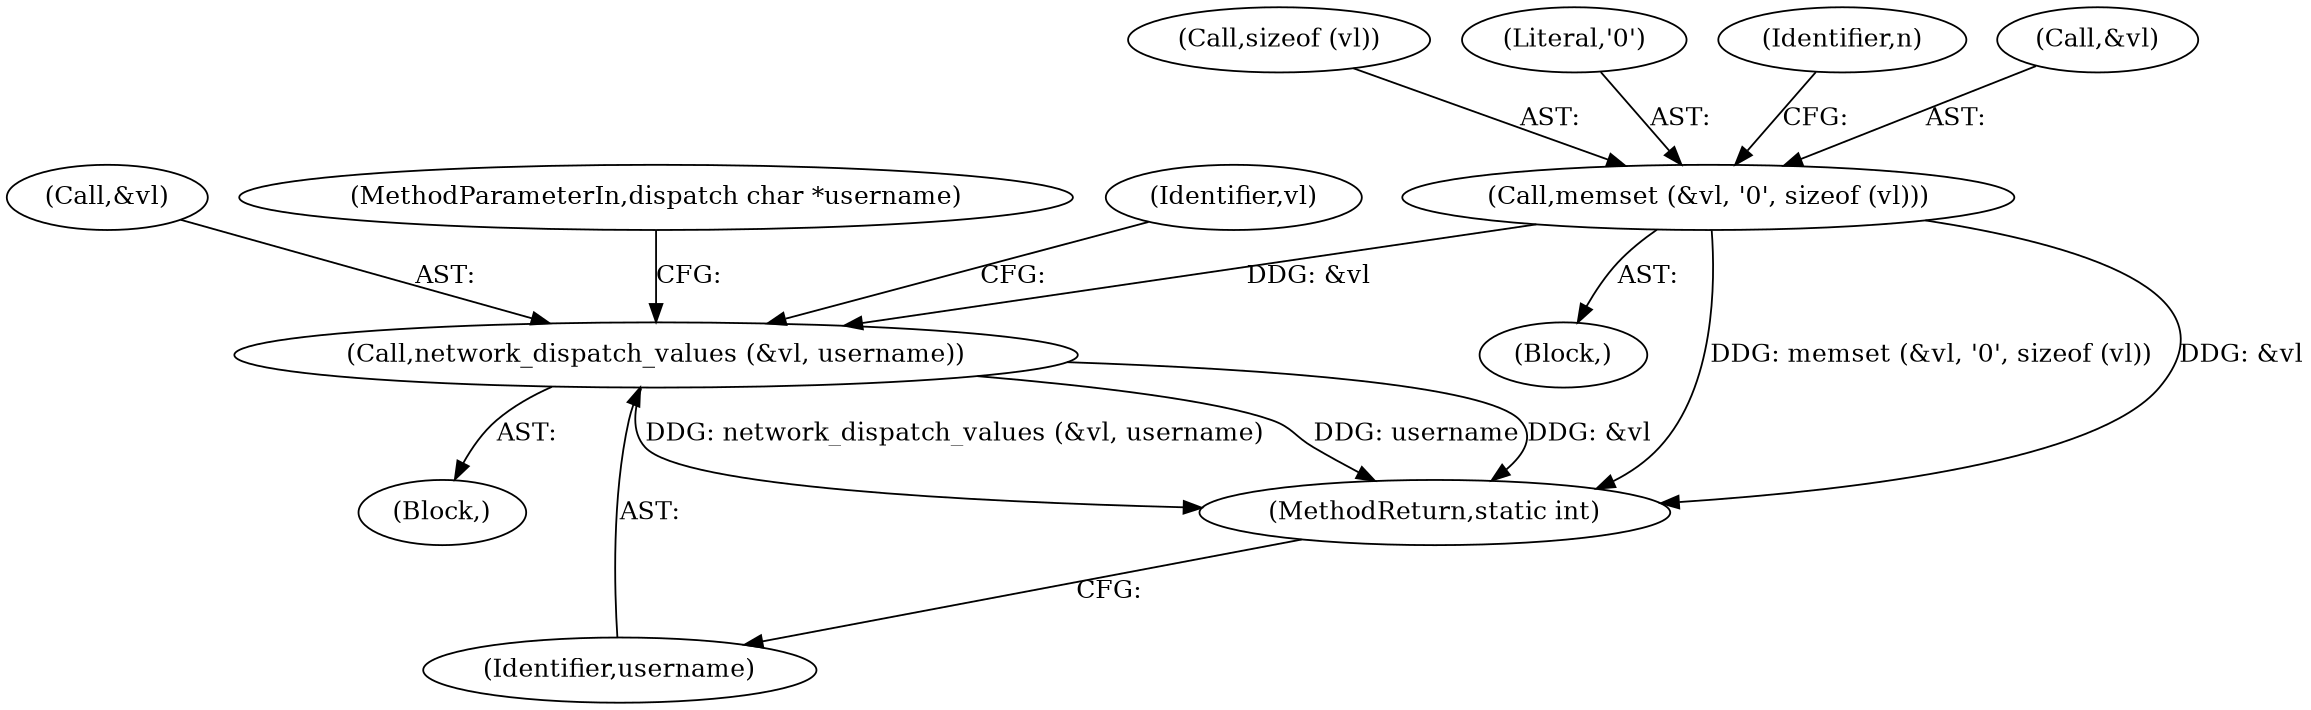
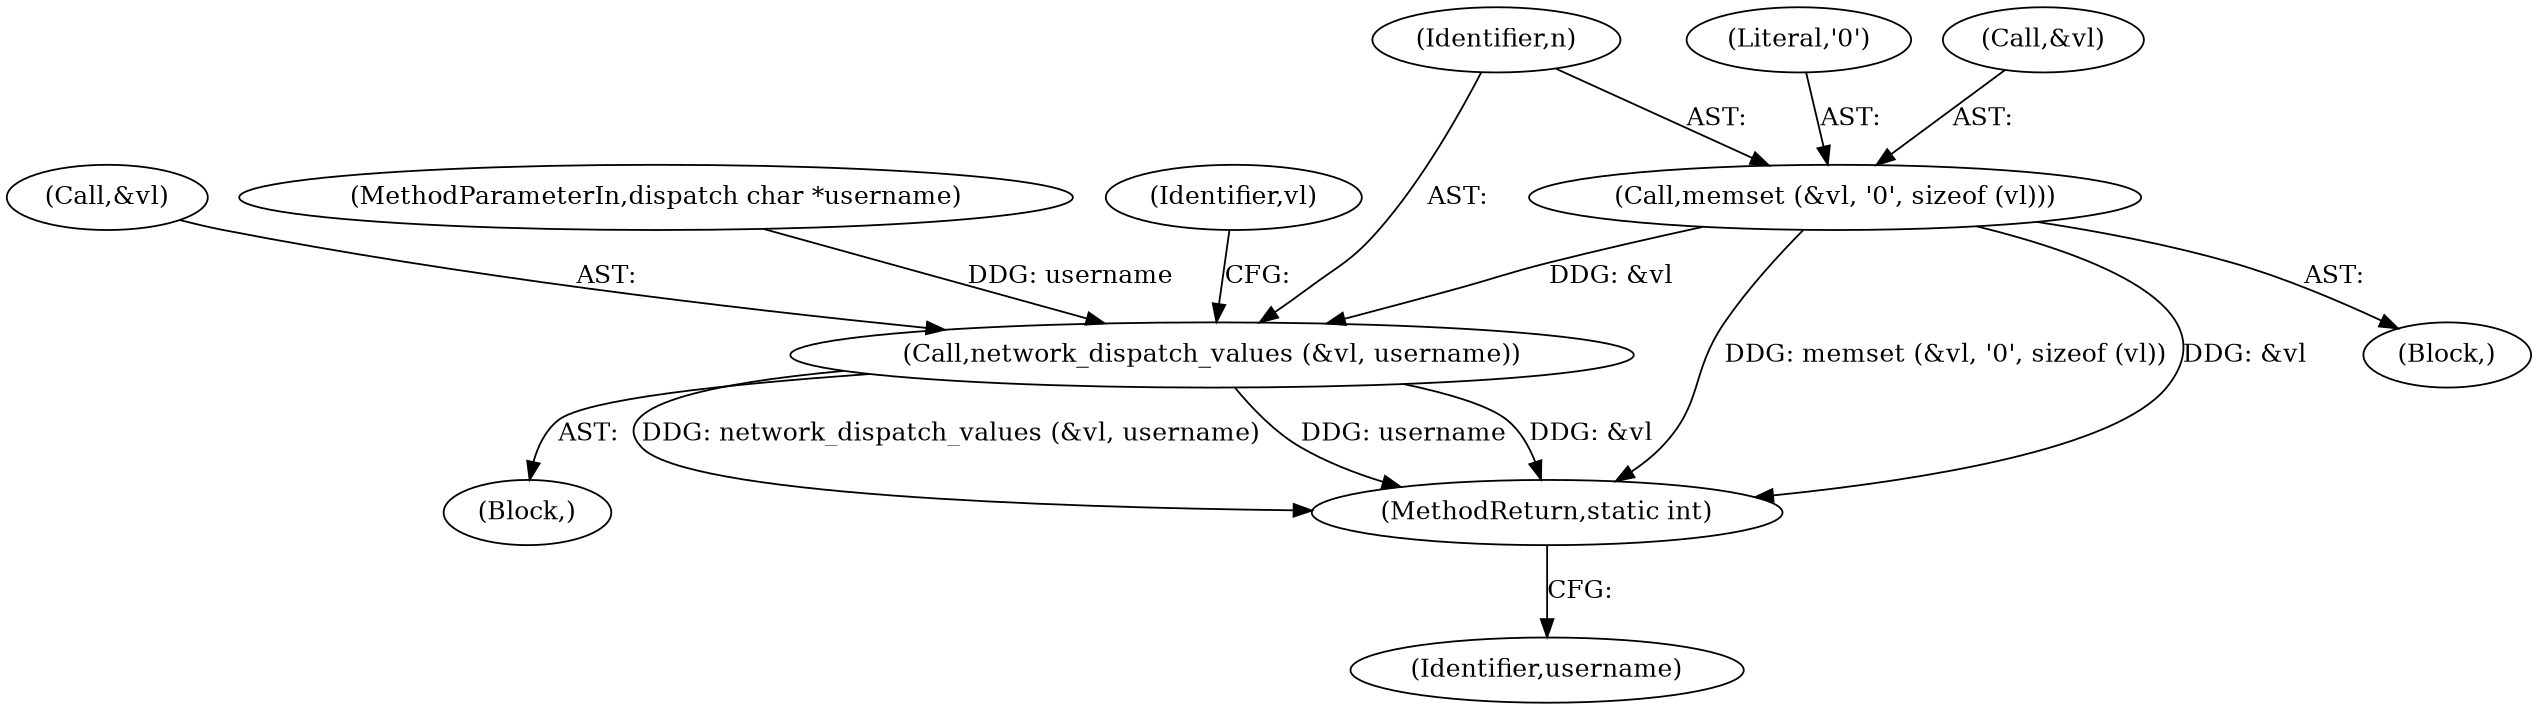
node "(Call,sizeof (vl))": removed
edge "(Identifier,n)" -> "(Call,memset (&vl, '0', sizeof (vl)))": label "CFG: " -> "AST: "
edge "(MethodParameterIn,dispatch char *username)" -> "(Call,network_dispatch_values (&vl, username))": label "CFG: " -> "DDG: username"
edge "(Identifier,username)" -> "(Call,network_dispatch_values (&vl, username))": now "(Identifier,n)" -> "(Call,network_dispatch_values (&vl, username))"
